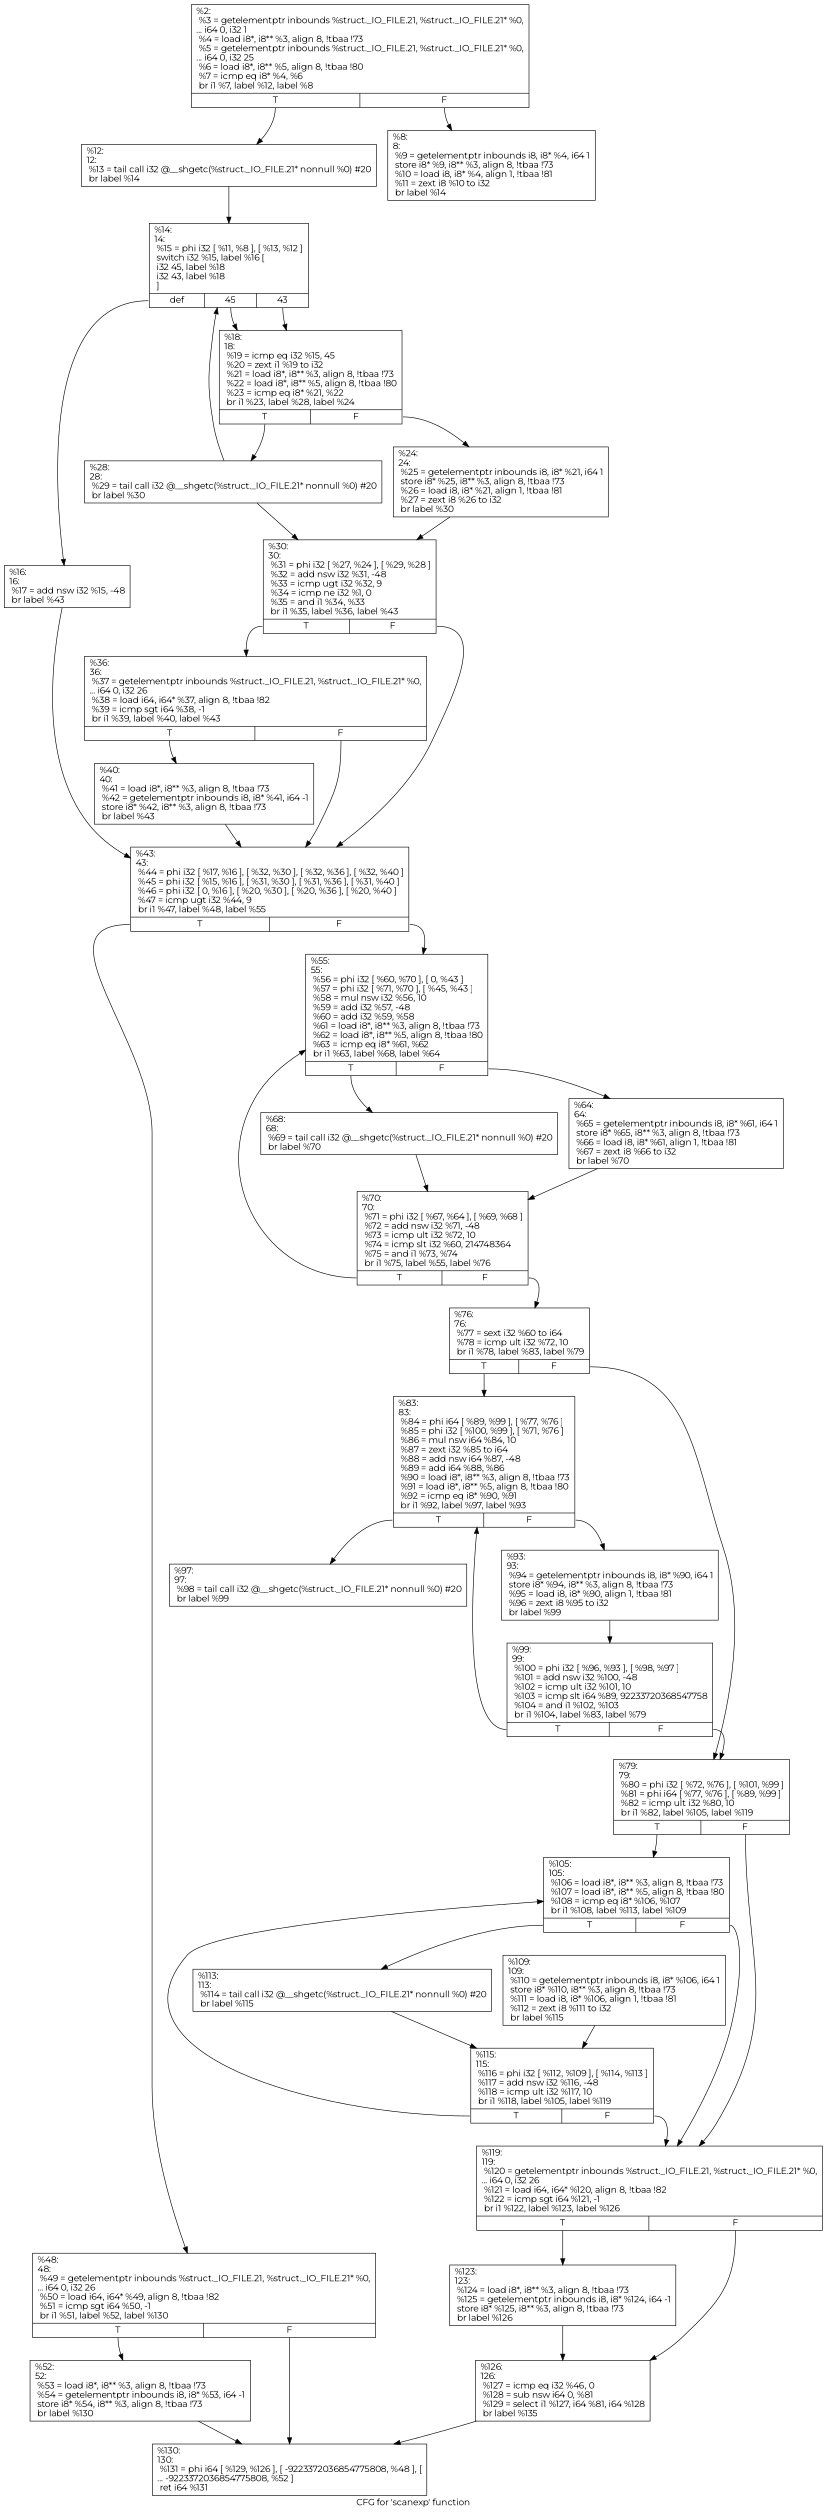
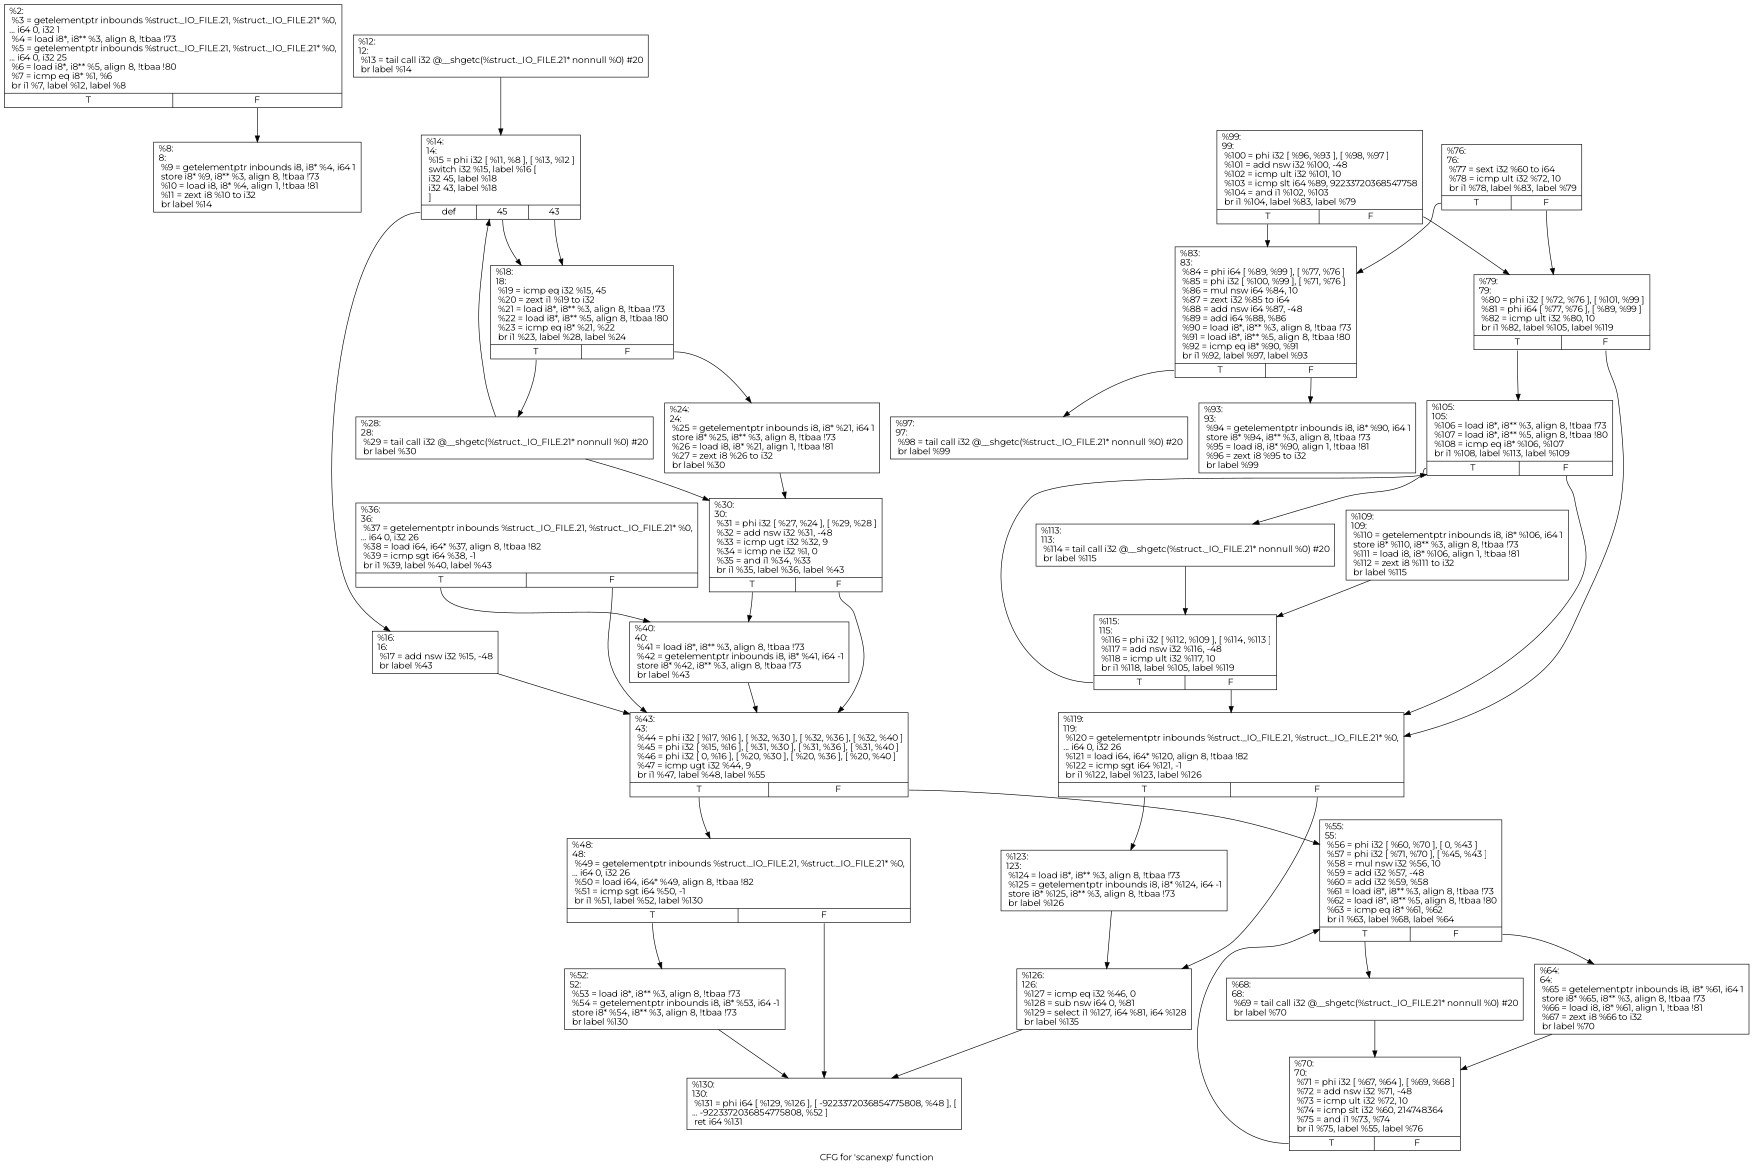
node "%2:": text "%7 = icmp eq i8* %4, %6" -> "%7 = icmp eq i8* %1, %6"
edge "%2:" -> "%12:": removed
edge "%30:" -> "%36:": now "%30:" -> "%40:"
edge "%70:" -> "%76:": removed
edge "%93:" -> "%99:": removed
